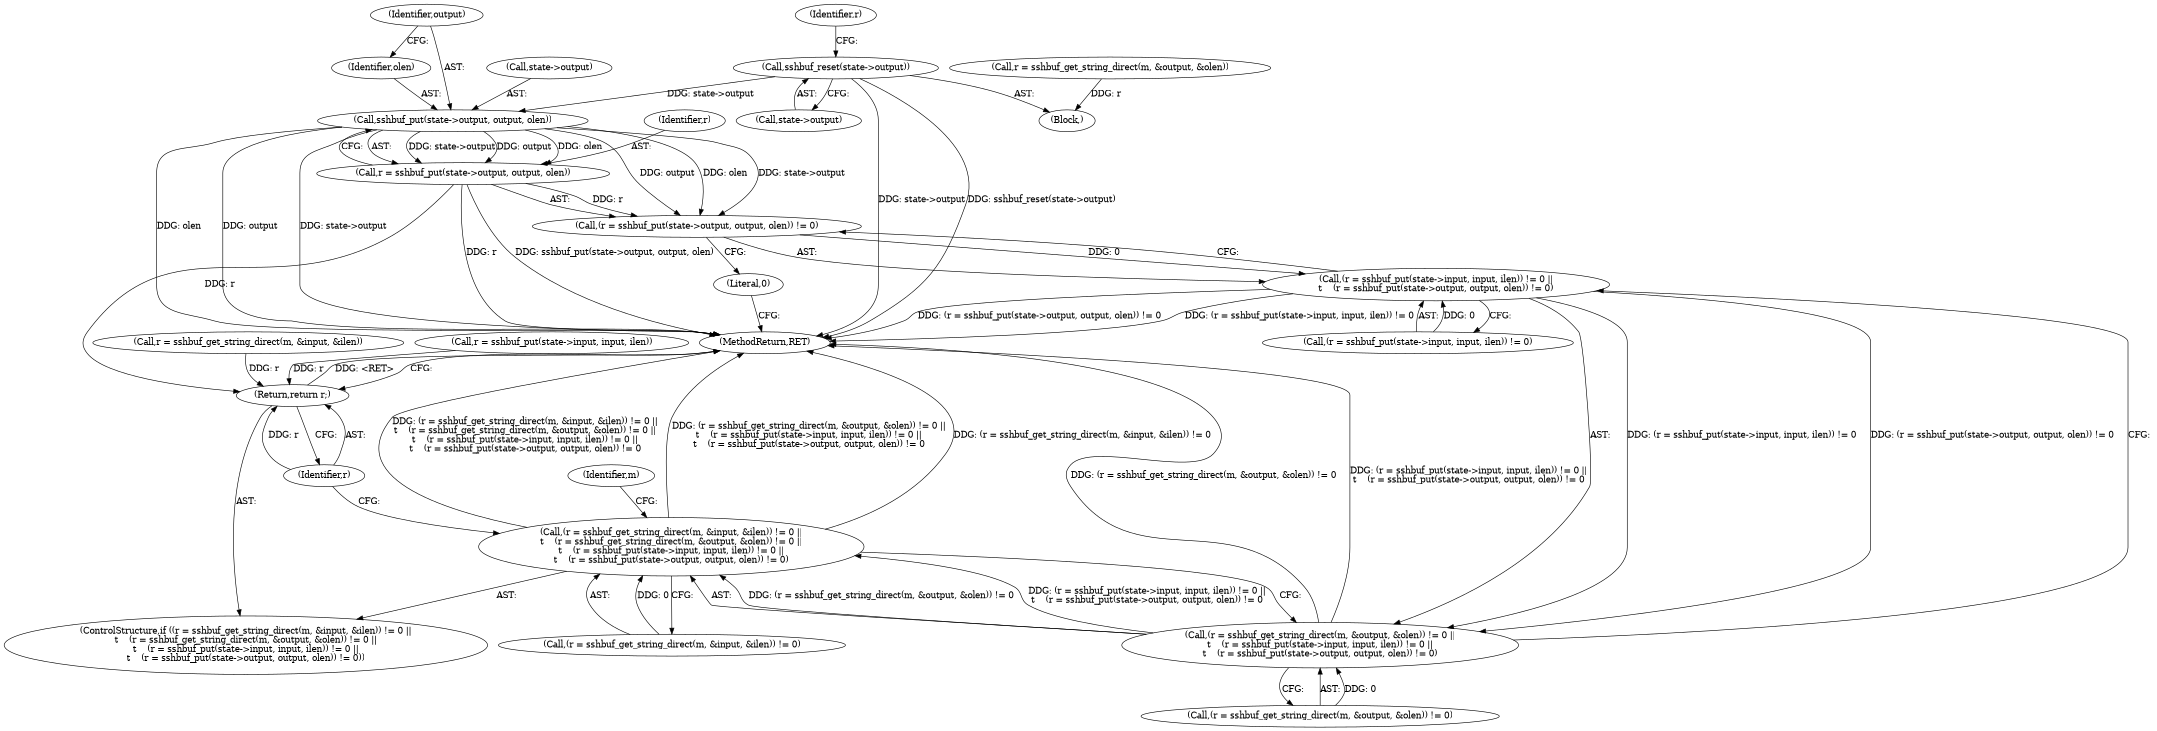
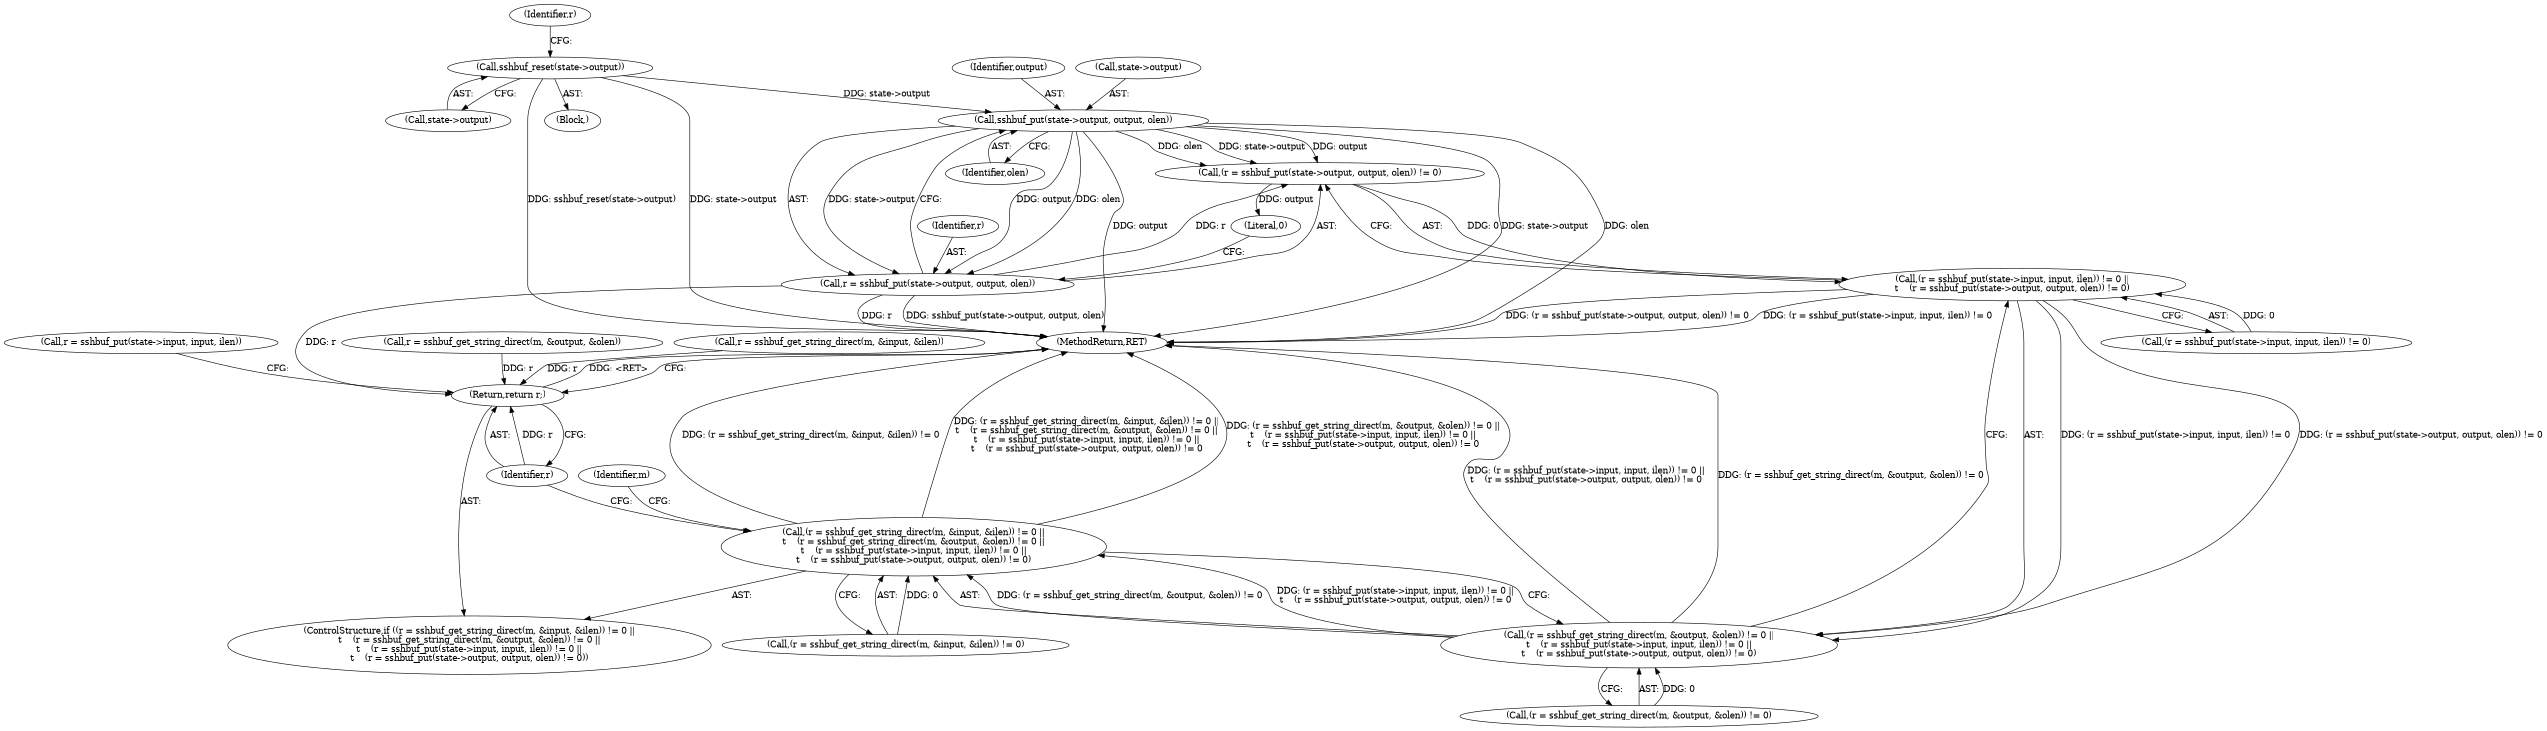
edge "(Identifier,output)" -> "(Identifier,olen)": now "(Call,sshbuf_put(state->output, output, olen))" -> "(Identifier,olen)"
edge "(Call,r = sshbuf_get_string_direct(m, &output, &olen))" -> "(Block,)": now "(Call,r = sshbuf_get_string_direct(m, &output, &olen))" -> "(Return,return r;)"
edge "(Call,(r = sshbuf_put(state->output, output, olen)) != 0)" -> "(Literal,0)": label "CFG: " -> "DDG: output"
edge "(Literal,0)" -> "(MethodReturn,RET)": now "(Literal,0)" -> "(Call,r = sshbuf_put(state->output, output, olen))"
edge "(Call,r = sshbuf_put(state->input, input, ilen))" -> "(Return,return r;)": label "DDG: r" -> "CFG: "
